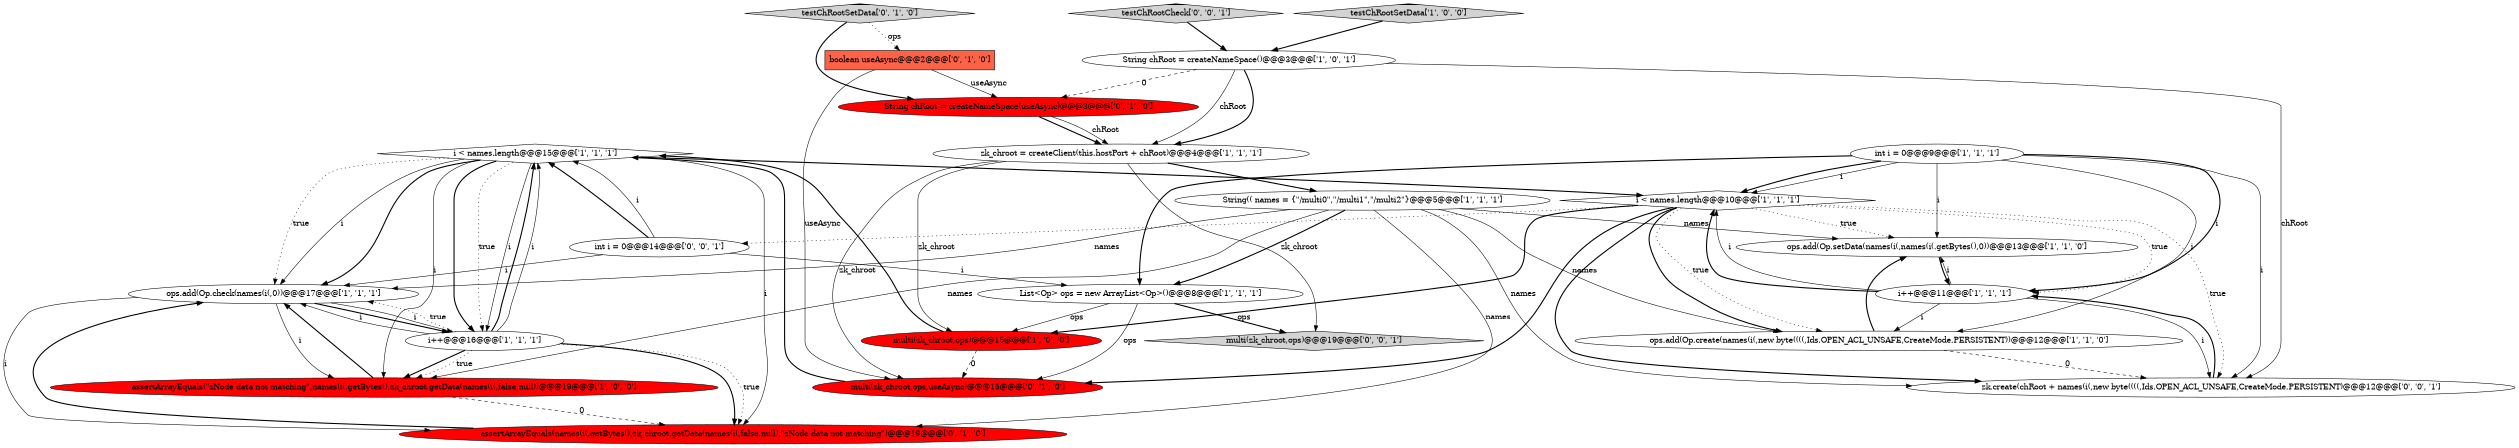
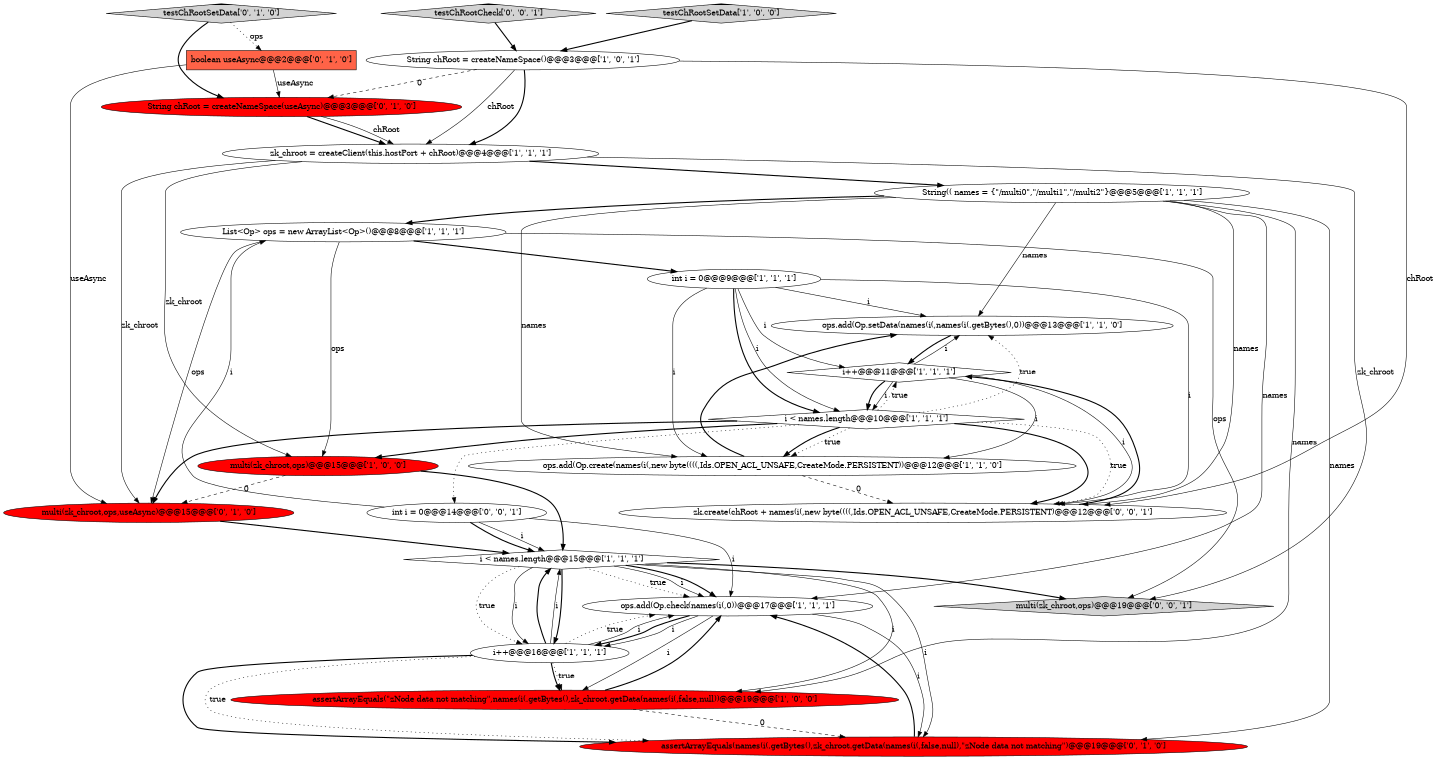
edge "int i = 0@@@9@@@['1', '1', '1']" -> "List<Op> ops = new ArrayList<Op>()@@@8@@@['1', '1', '1']": reversed
edge "i < names.length@@@15@@@['1', '1', '1']" -> "i < names.length@@@10@@@['1', '1', '1']": now "i < names.length@@@15@@@['1', '1', '1']" -> "multi(zk_chroot,ops)@@@19@@@['0', '0', '1']"
edge "int i = 0@@@9@@@['1', '1', '1']" -> "i++@@@11@@@['1', '1', '1']": style bold -> solid
node "i++@@@11@@@['1', '1', '1']": shape ellipse -> diamond
edge "List<Op> ops = new ArrayList<Op>()@@@8@@@['1', '1', '1']" -> "multi(zk_chroot,ops)@@@19@@@['0', '0', '1']": style bold -> solid
